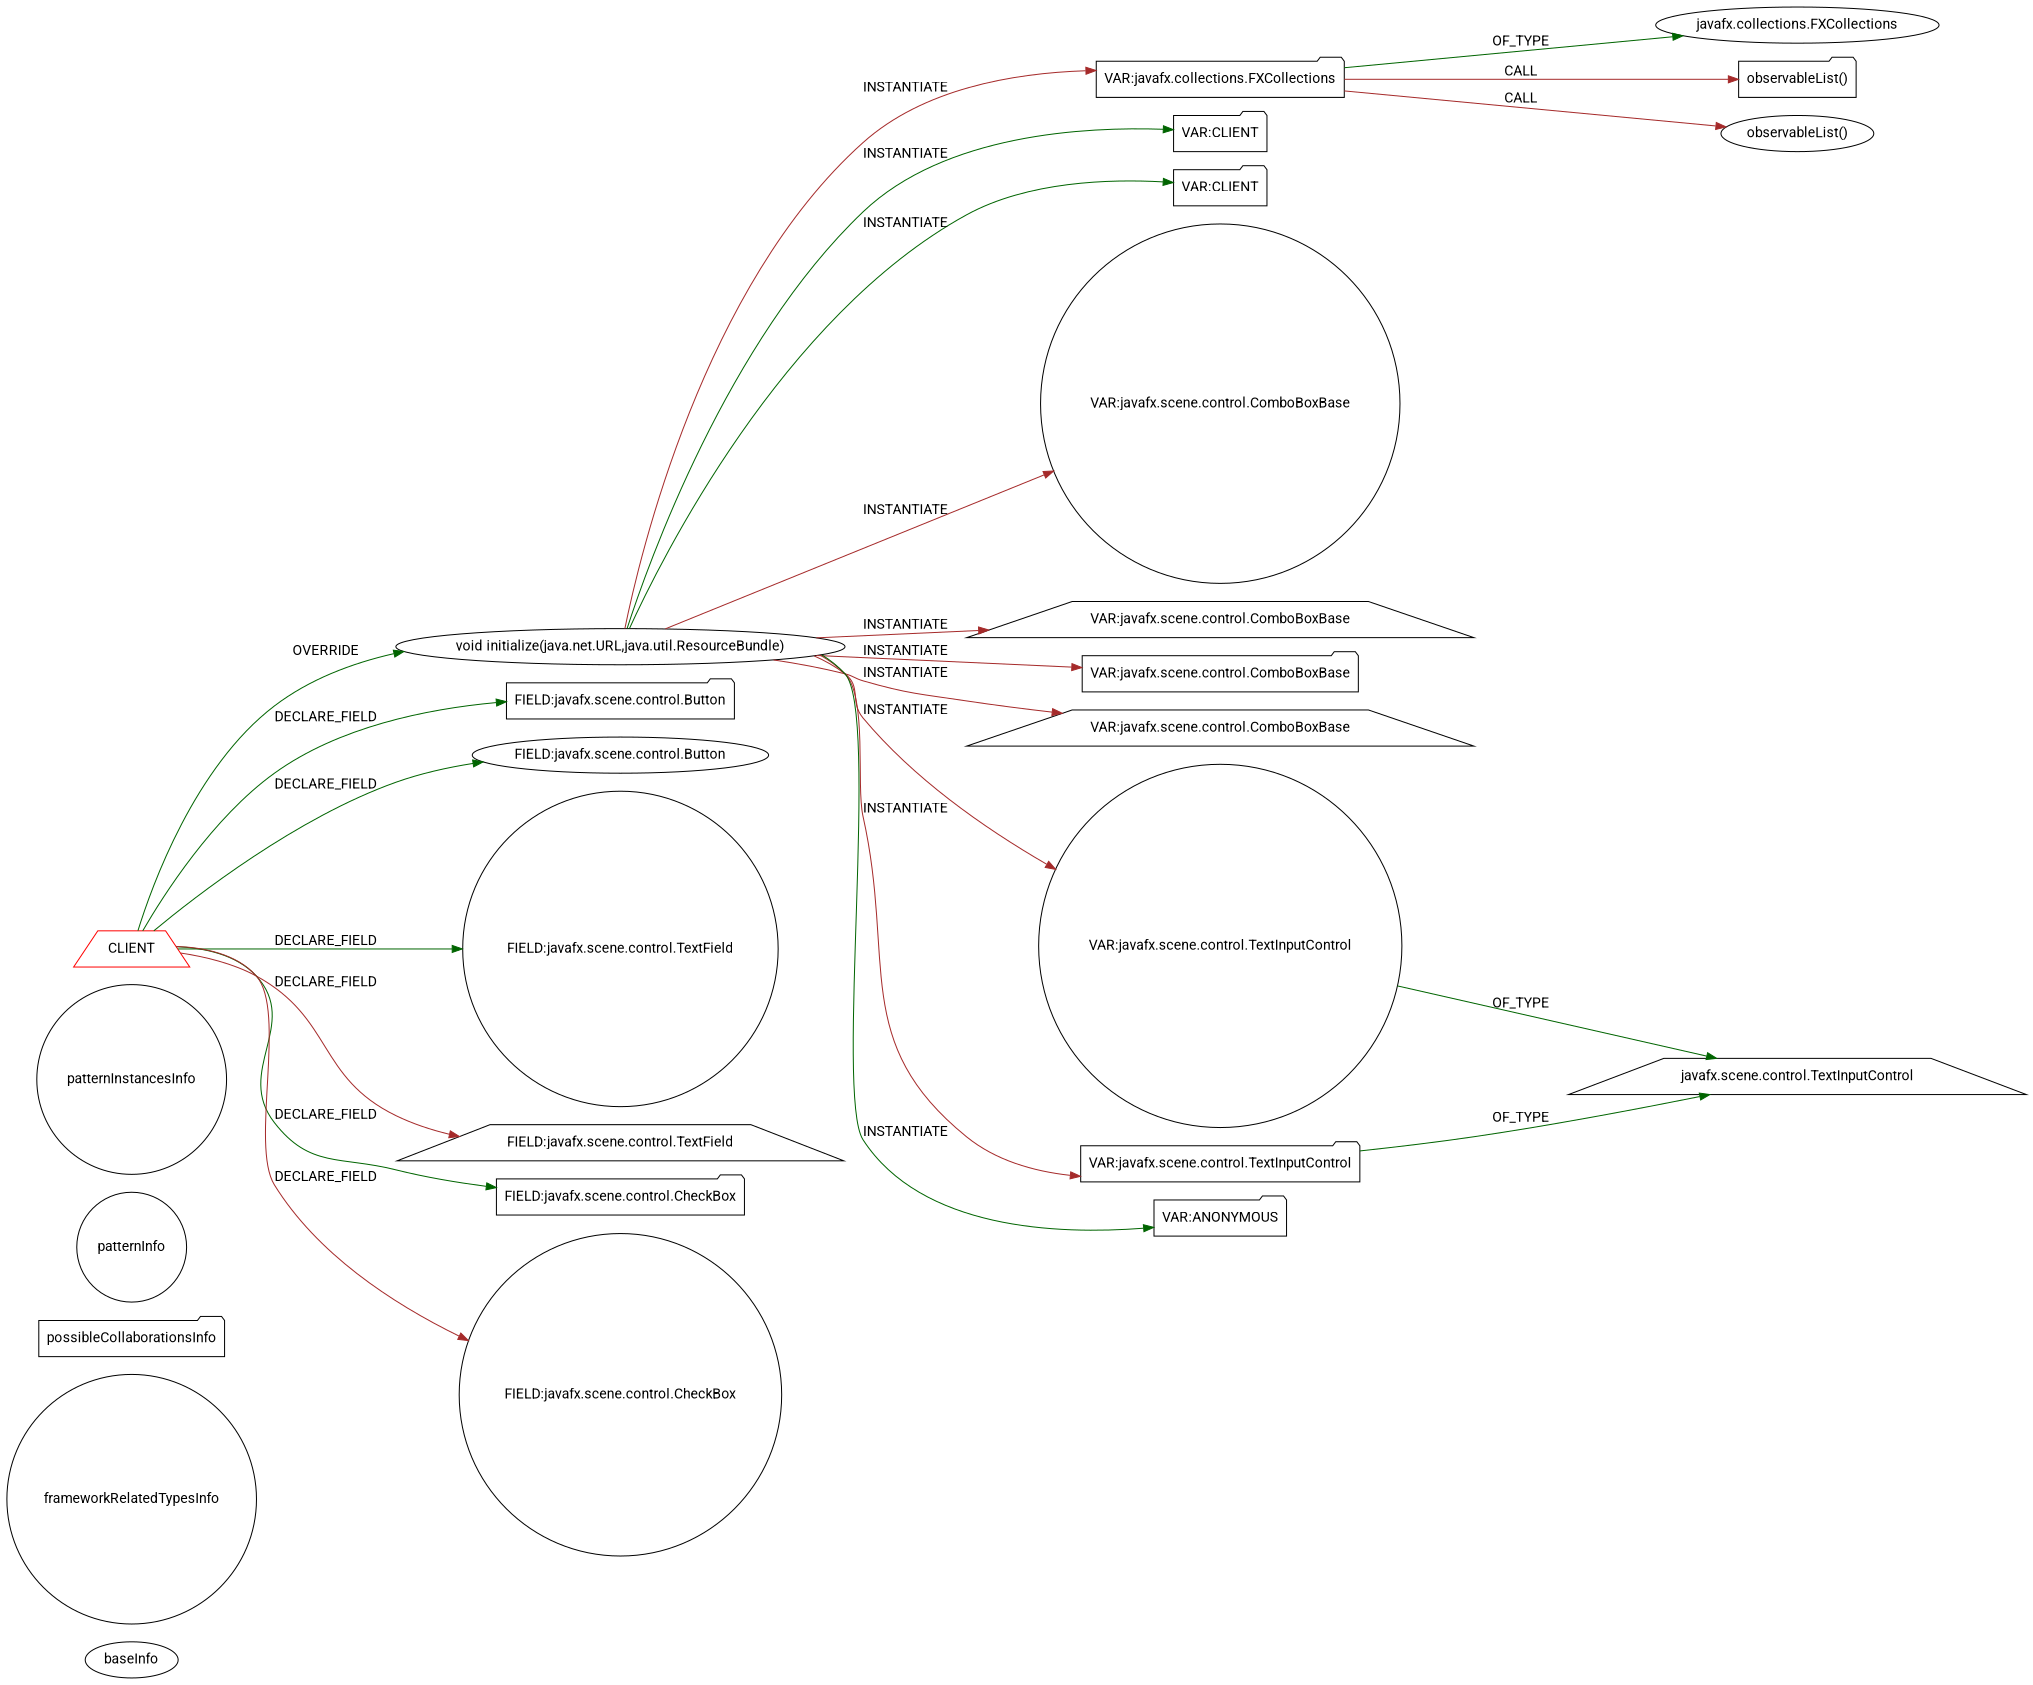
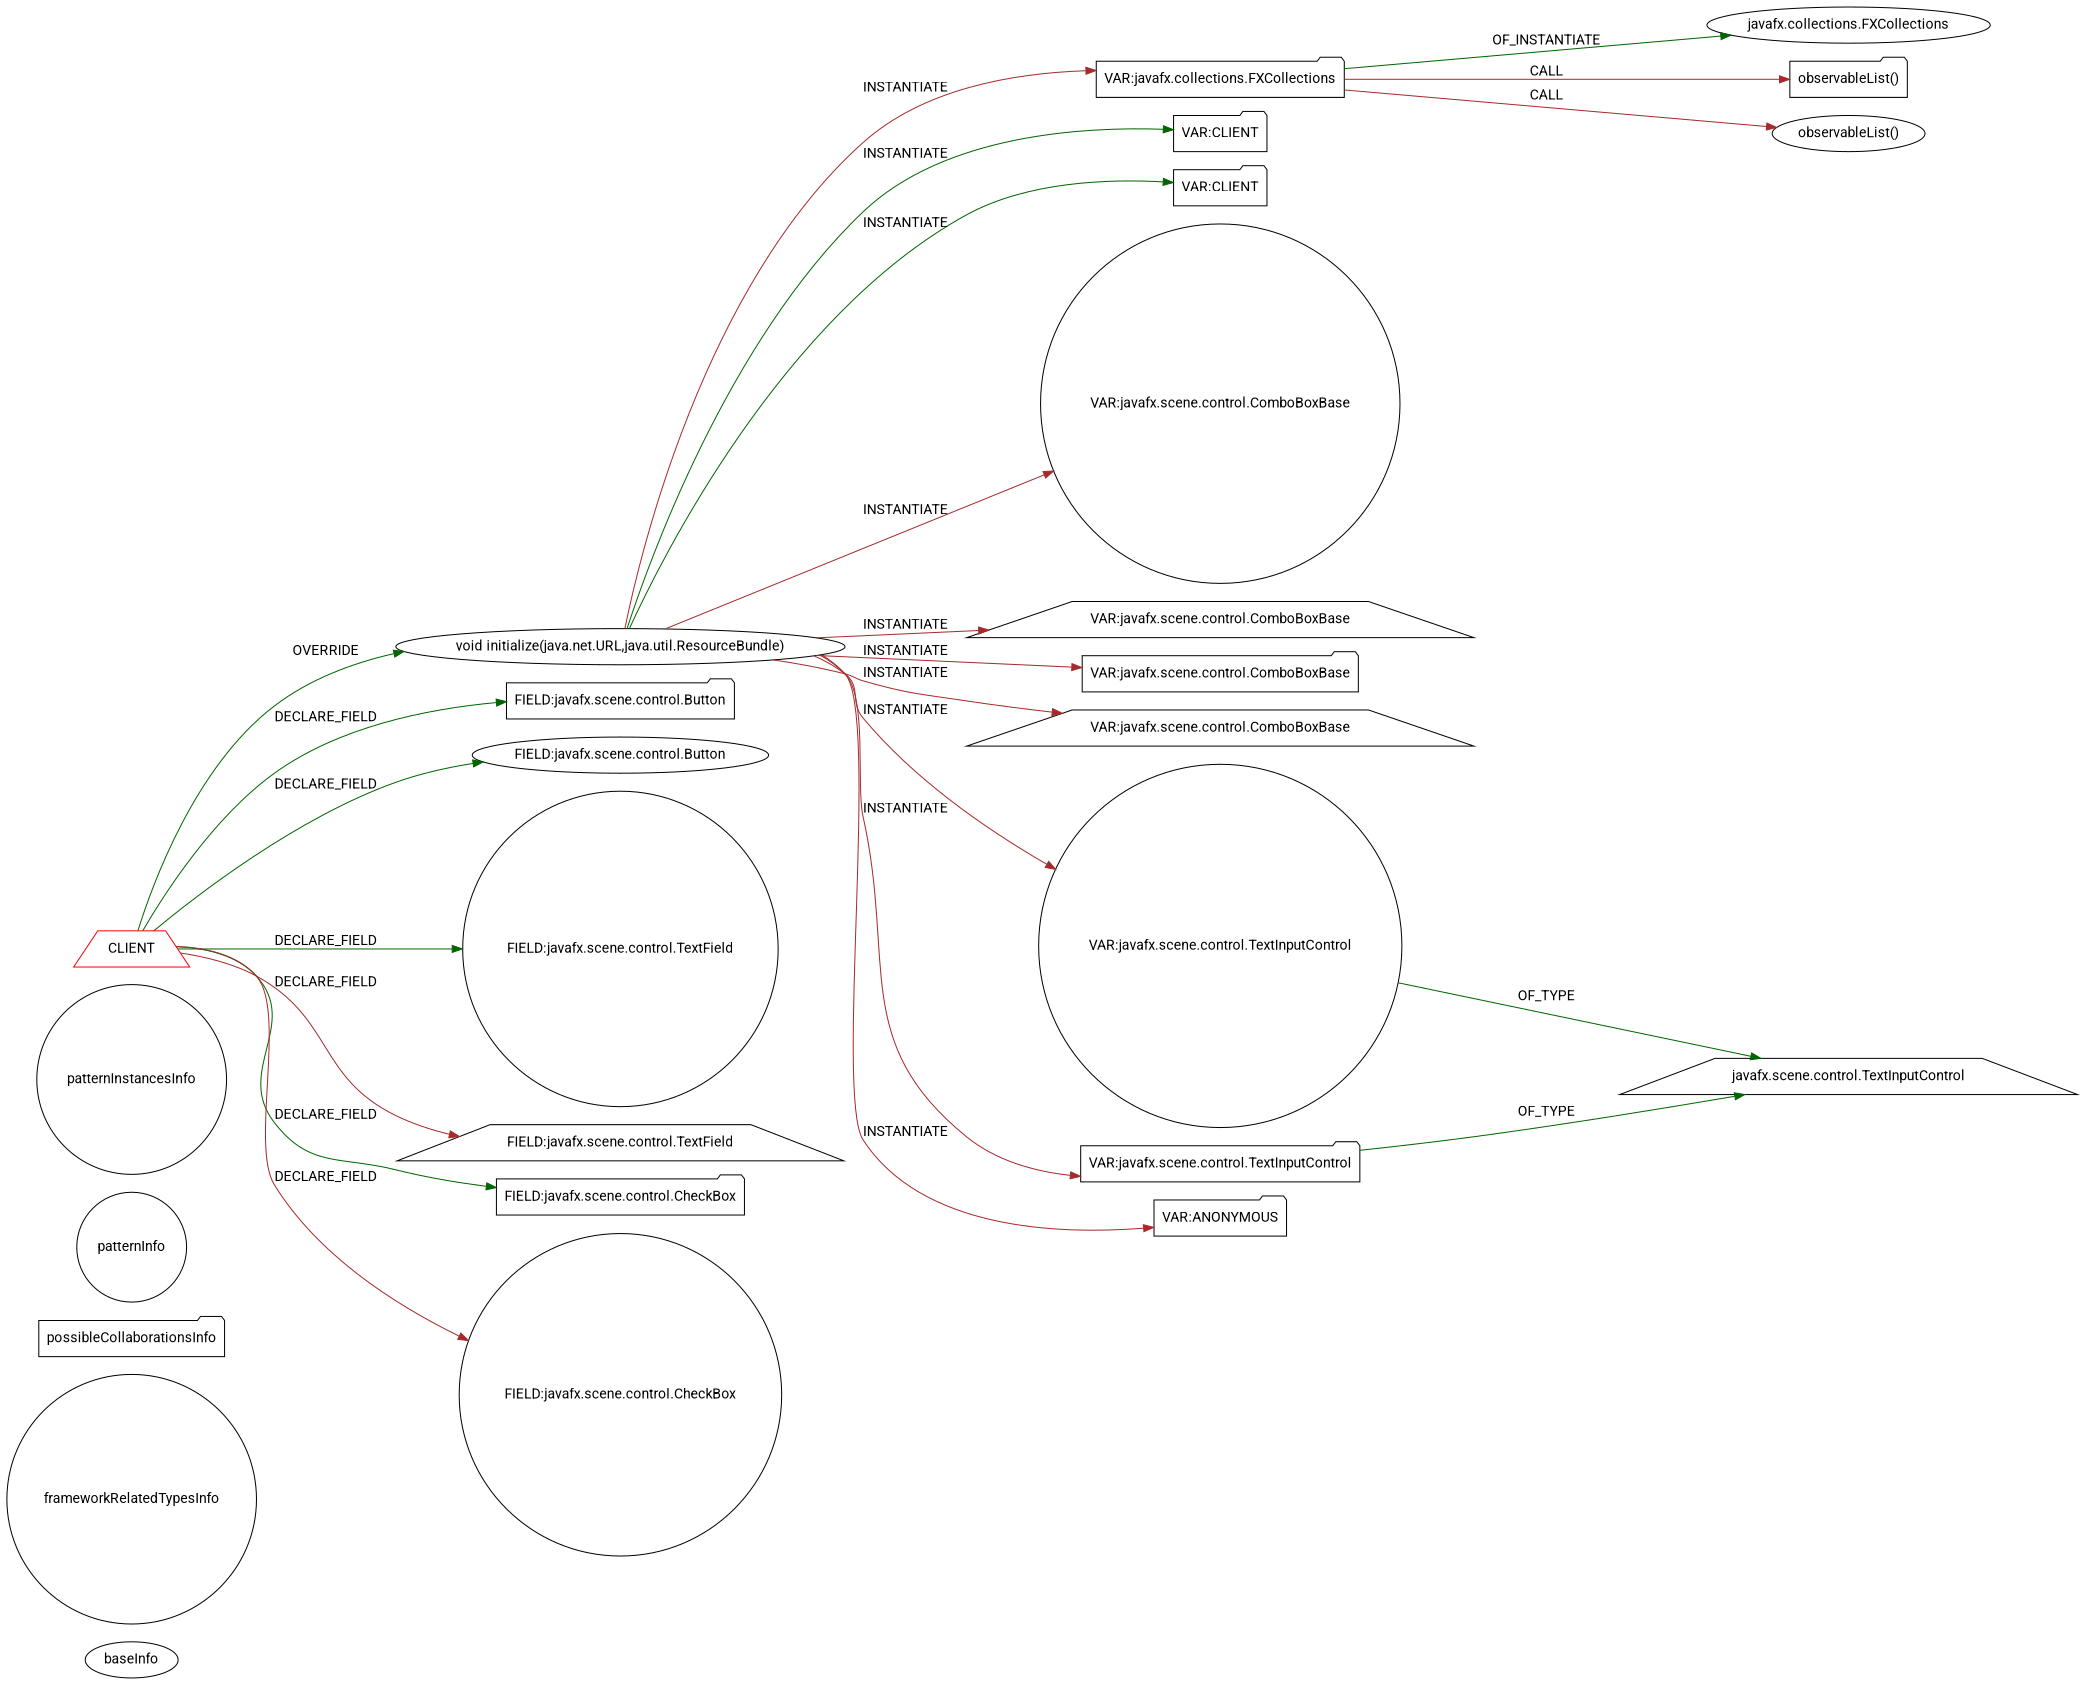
edge "VAR:javafx.collections.FXCollections" -> "javafx.collections.FXCollections": label "OF_TYPE" -> "OF_INSTANTIATE"
edge "void initialize(java.net.URL,java.util.ResourceBundle)" -> "VAR:ANONYMOUS": color darkgreen -> brown
